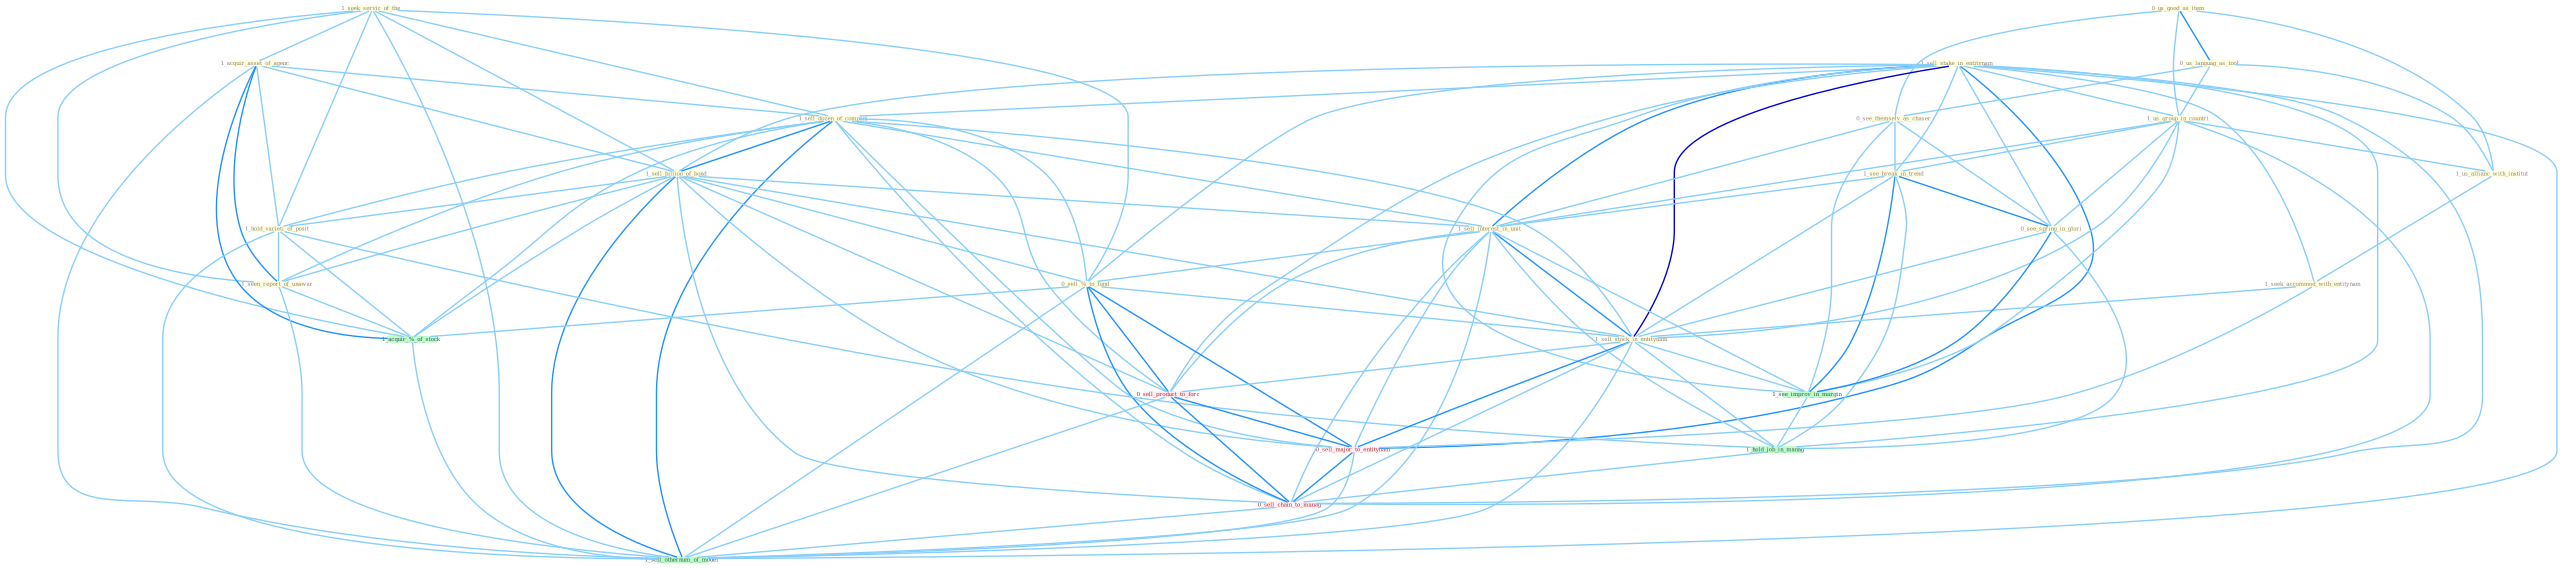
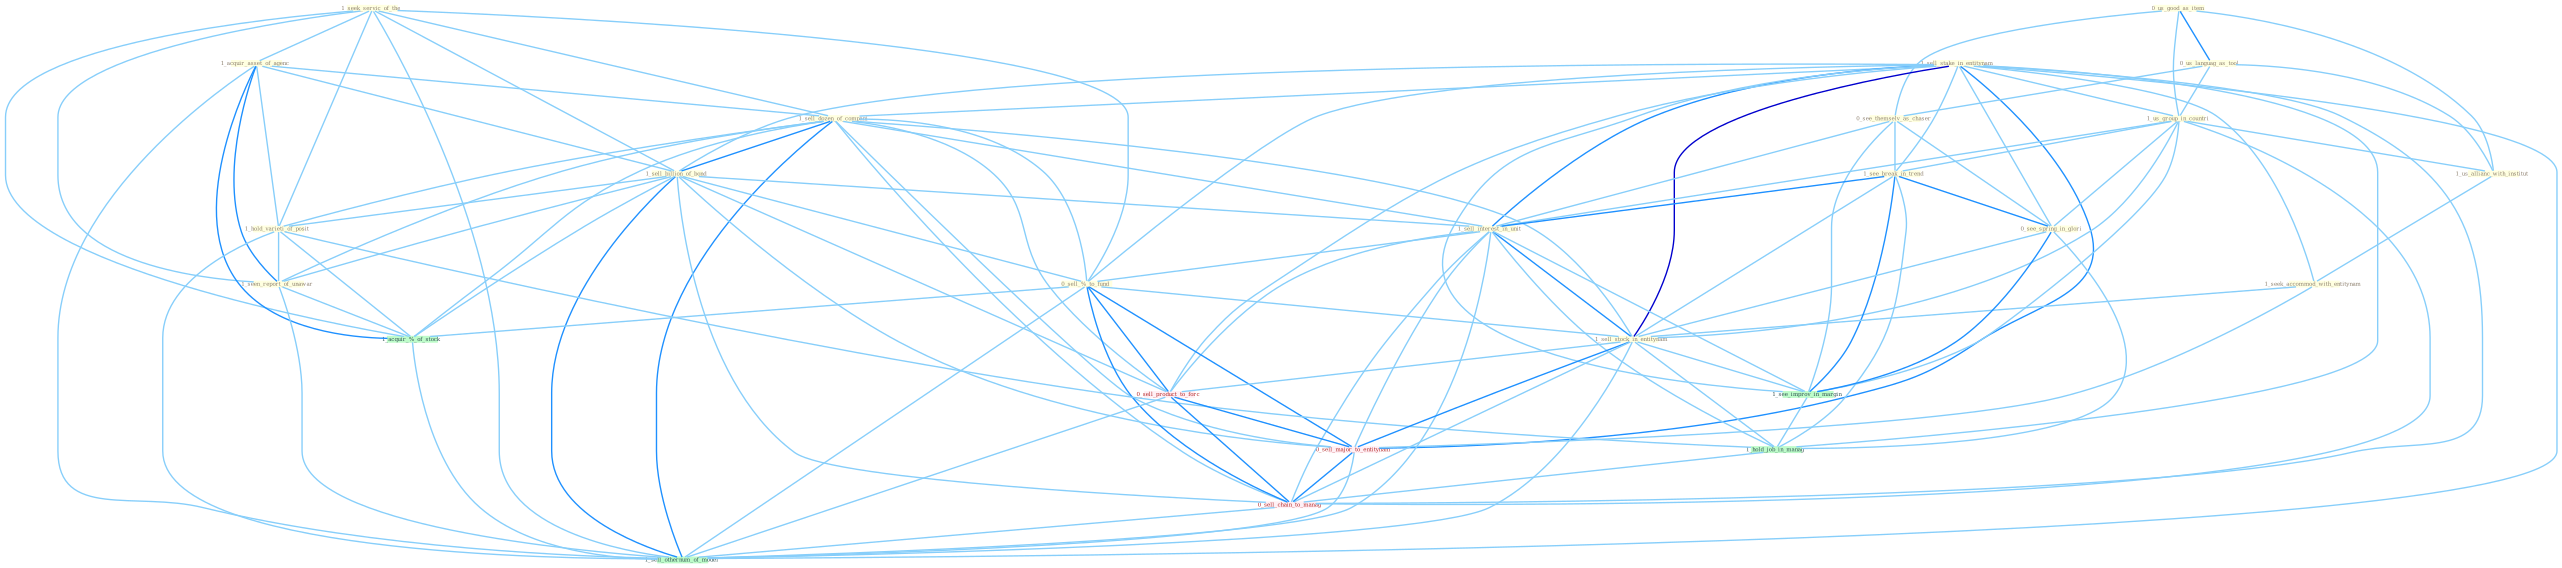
edge "1_see_break_in_trend" -- "1_sell_interest_in_unit": color #87cefa -> #1e90ff
edge "1_sell_billion_of_bond" -- "1_sell_stock_in_entitynam": removed
